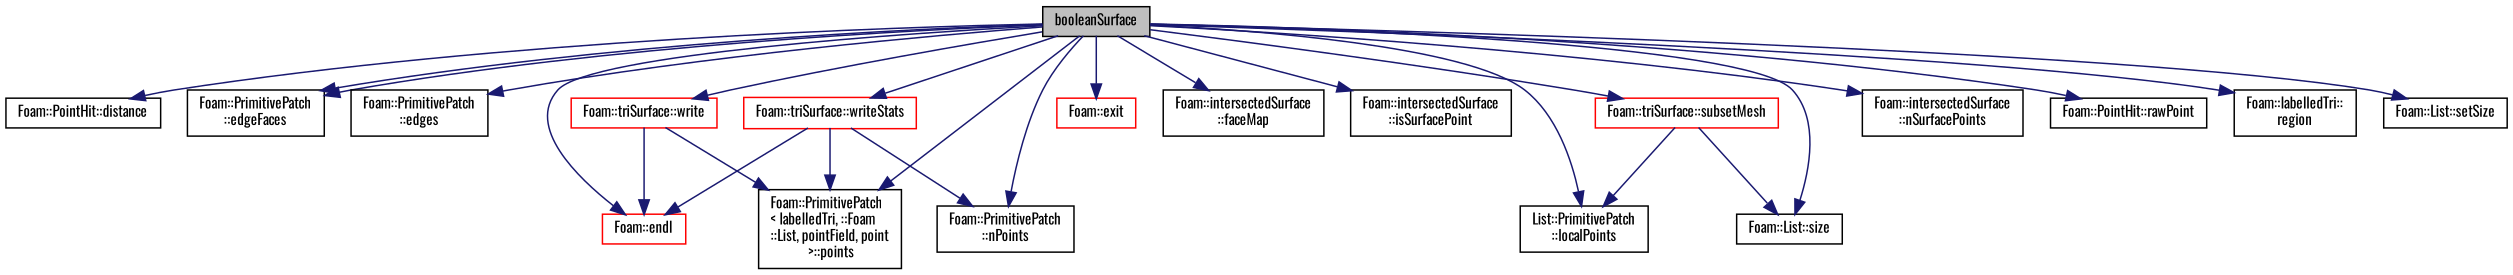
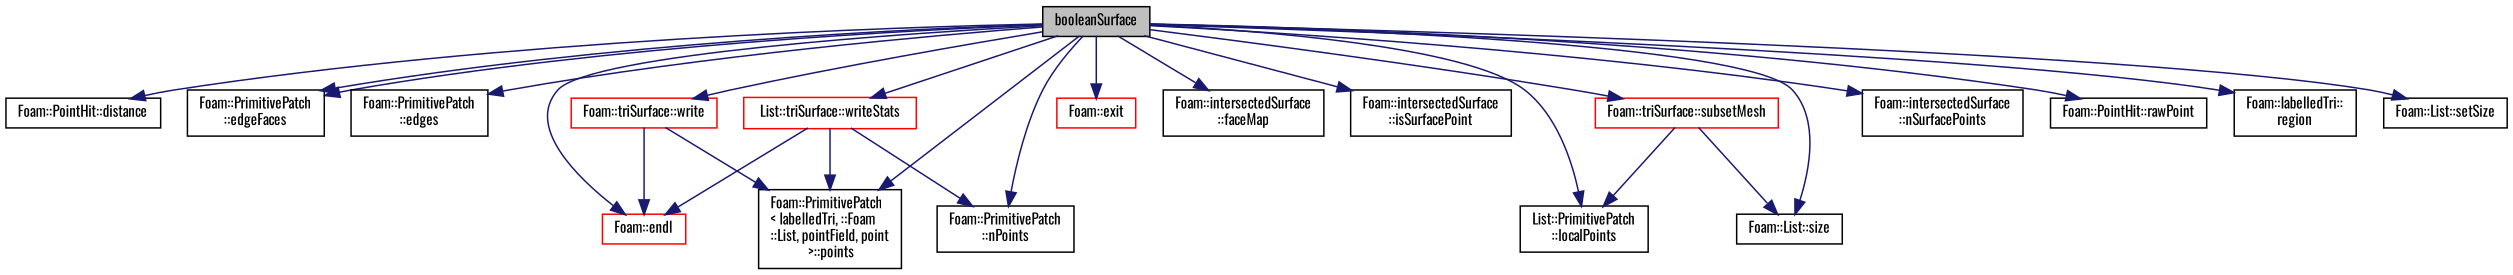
node "Foam::triSurface::writeStats": label "Foam::triSurface::writeStats" -> "List::triSurface::writeStats"
